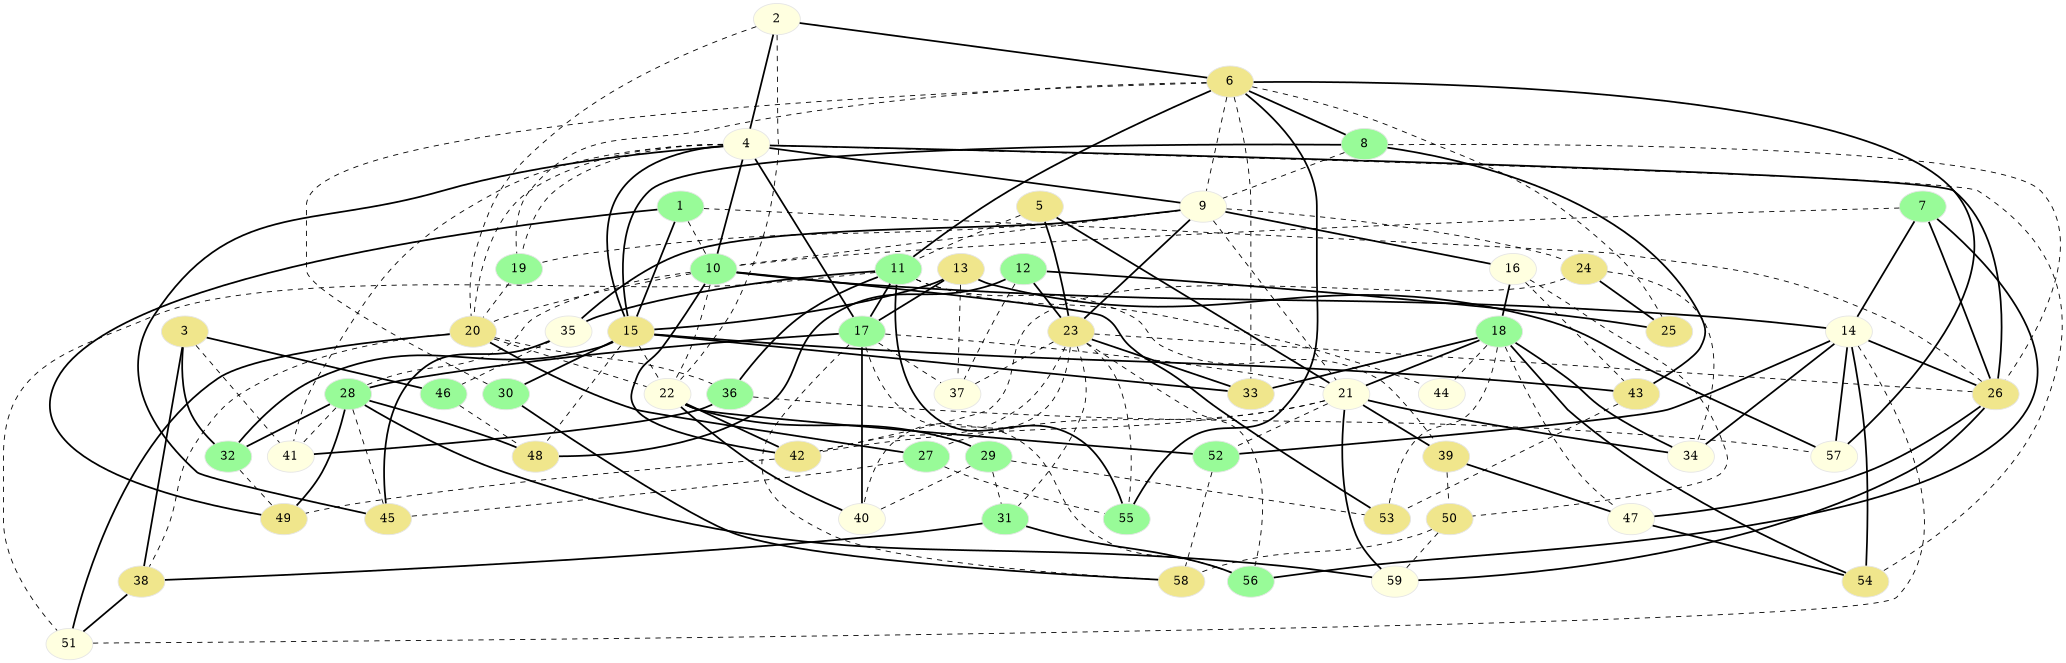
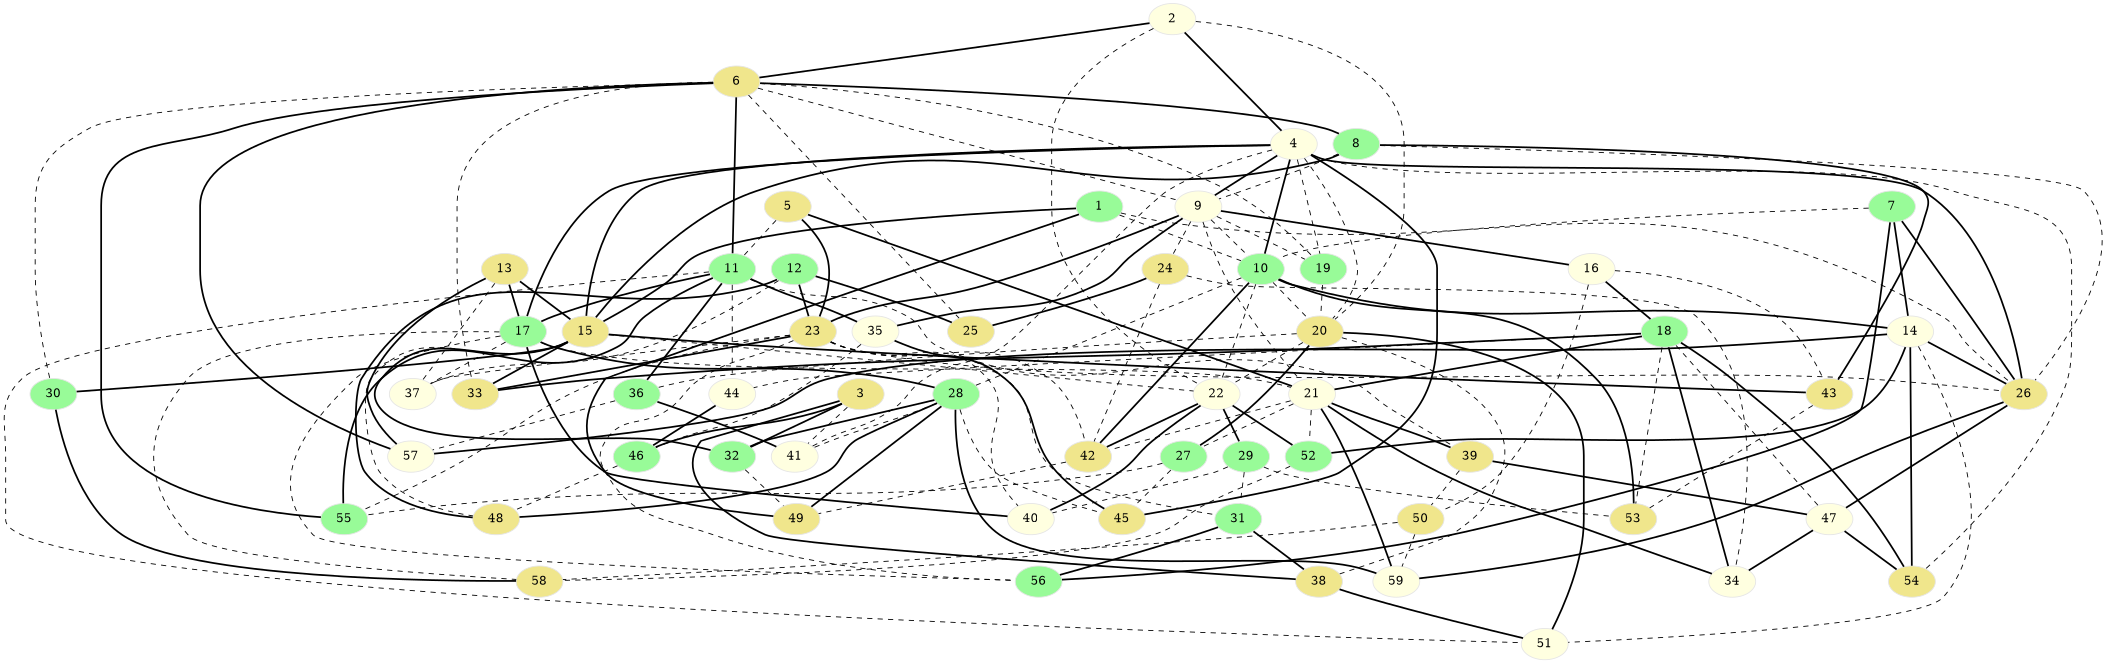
edge "14" -- "34": now "47" -- "34"
edge "44" -- "46": added
